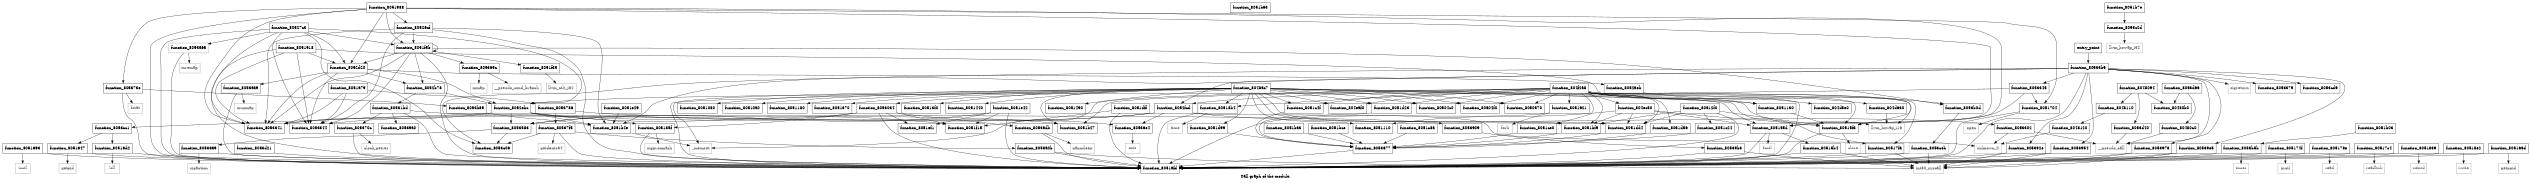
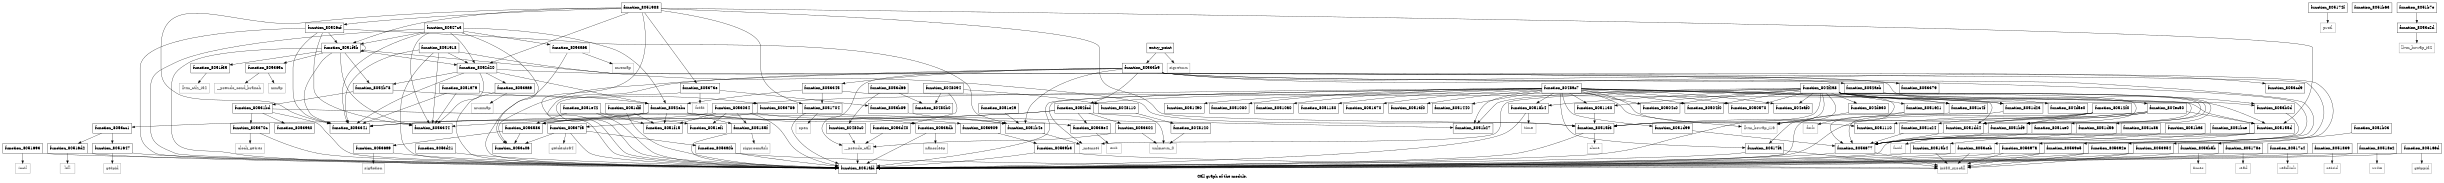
edge "function_80533b9" -> "sigreturn": now "entry_point" -> "sigreturn"
edge "function_8053677" -> "int80_syscall": added
edge "function_805174f" -> "function_8051afd": now "__pseudo_call" -> "function_8051afd"
